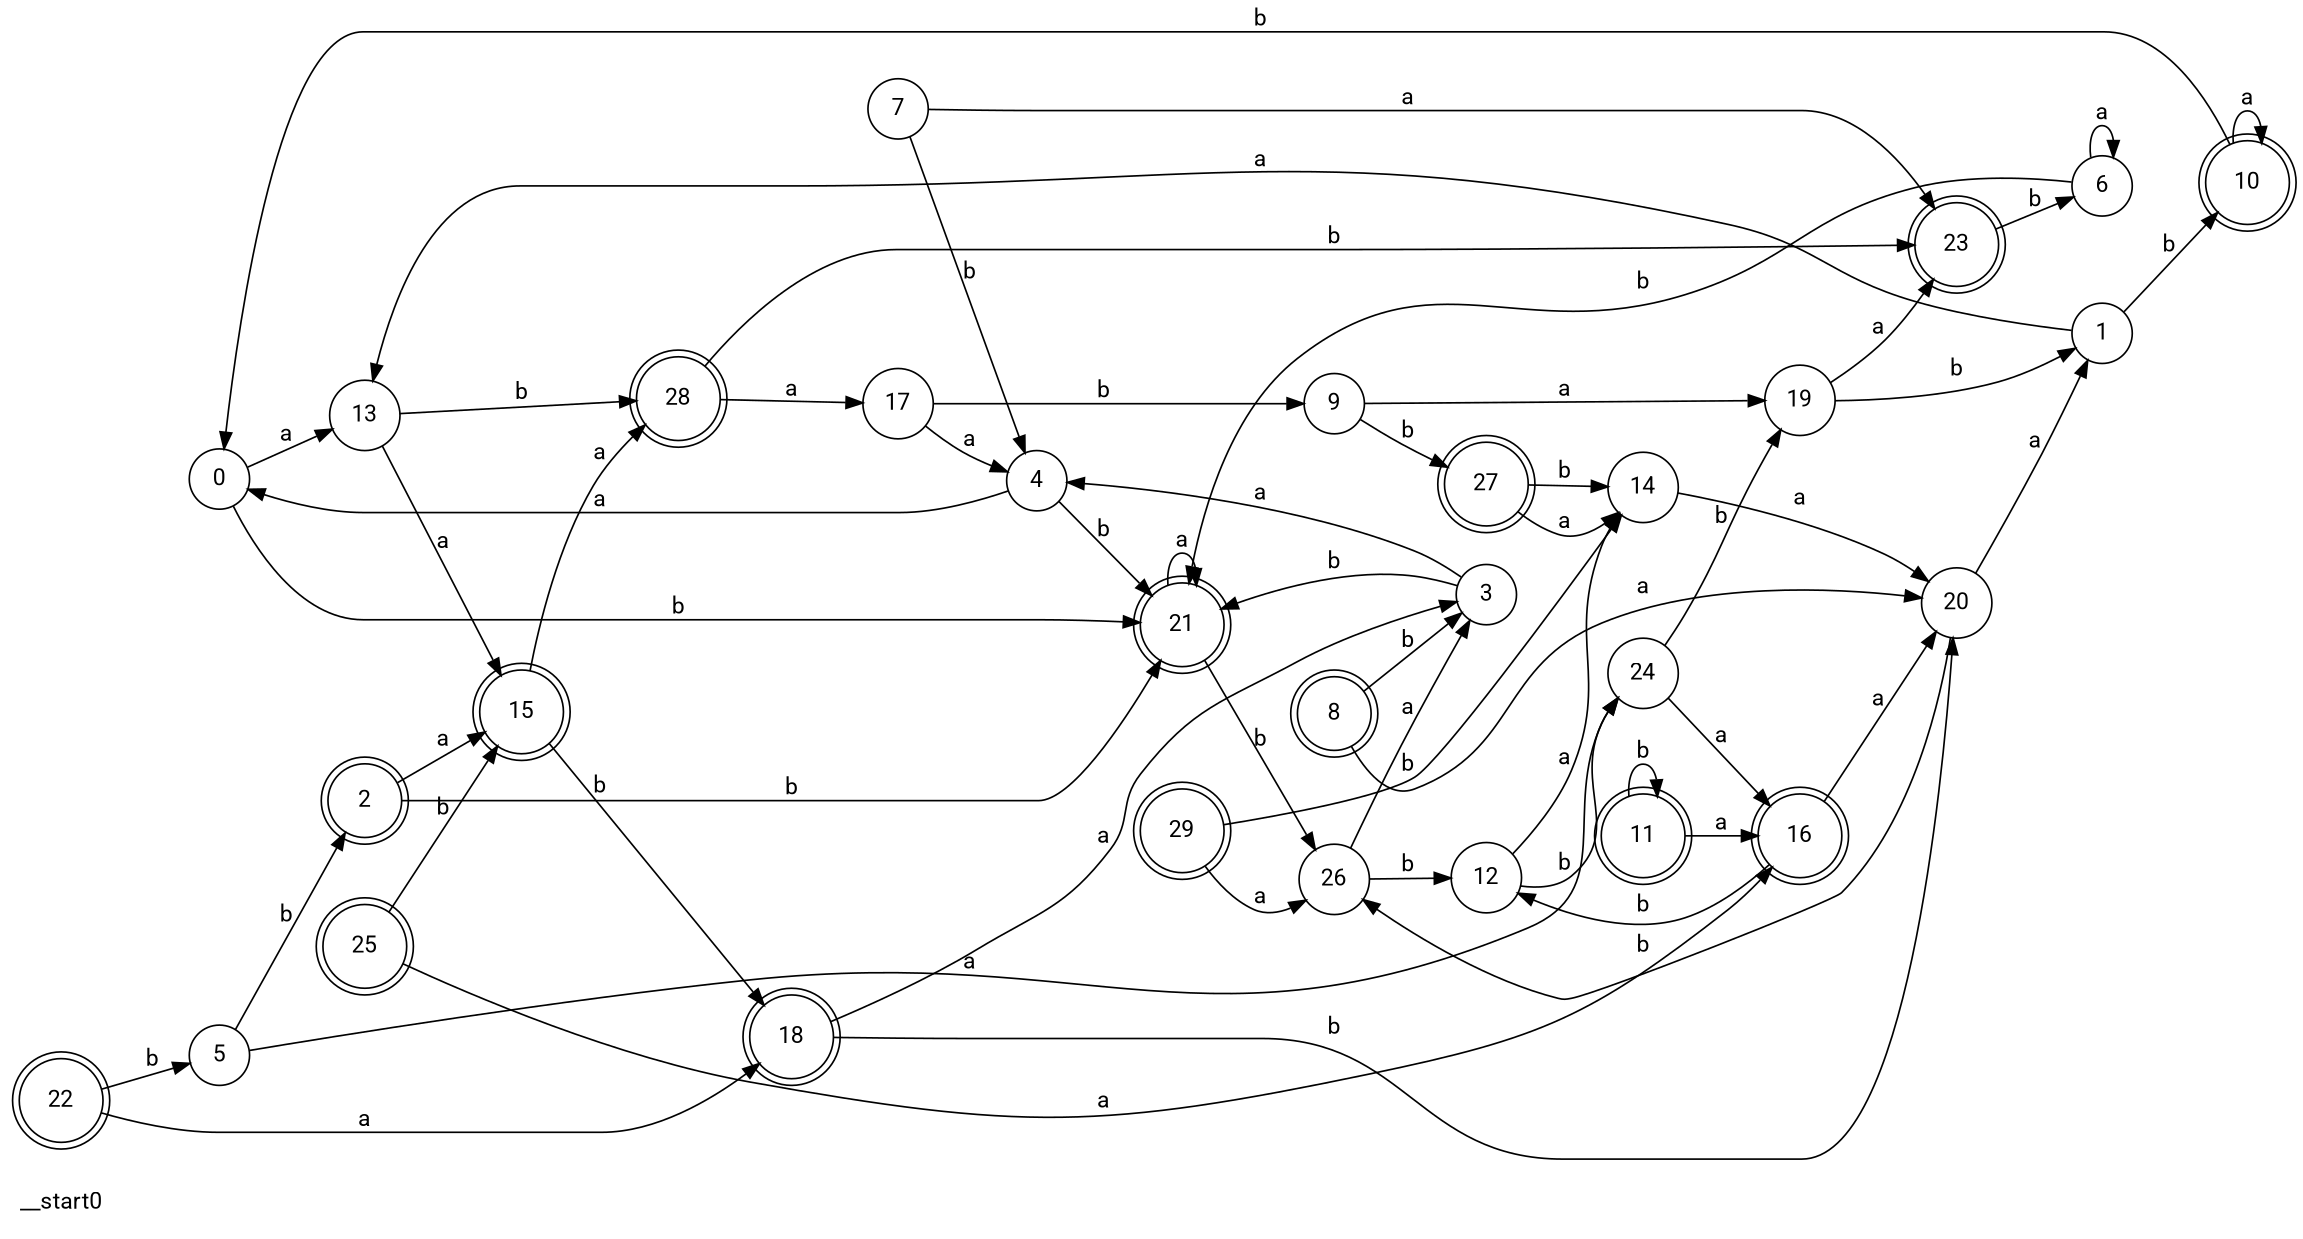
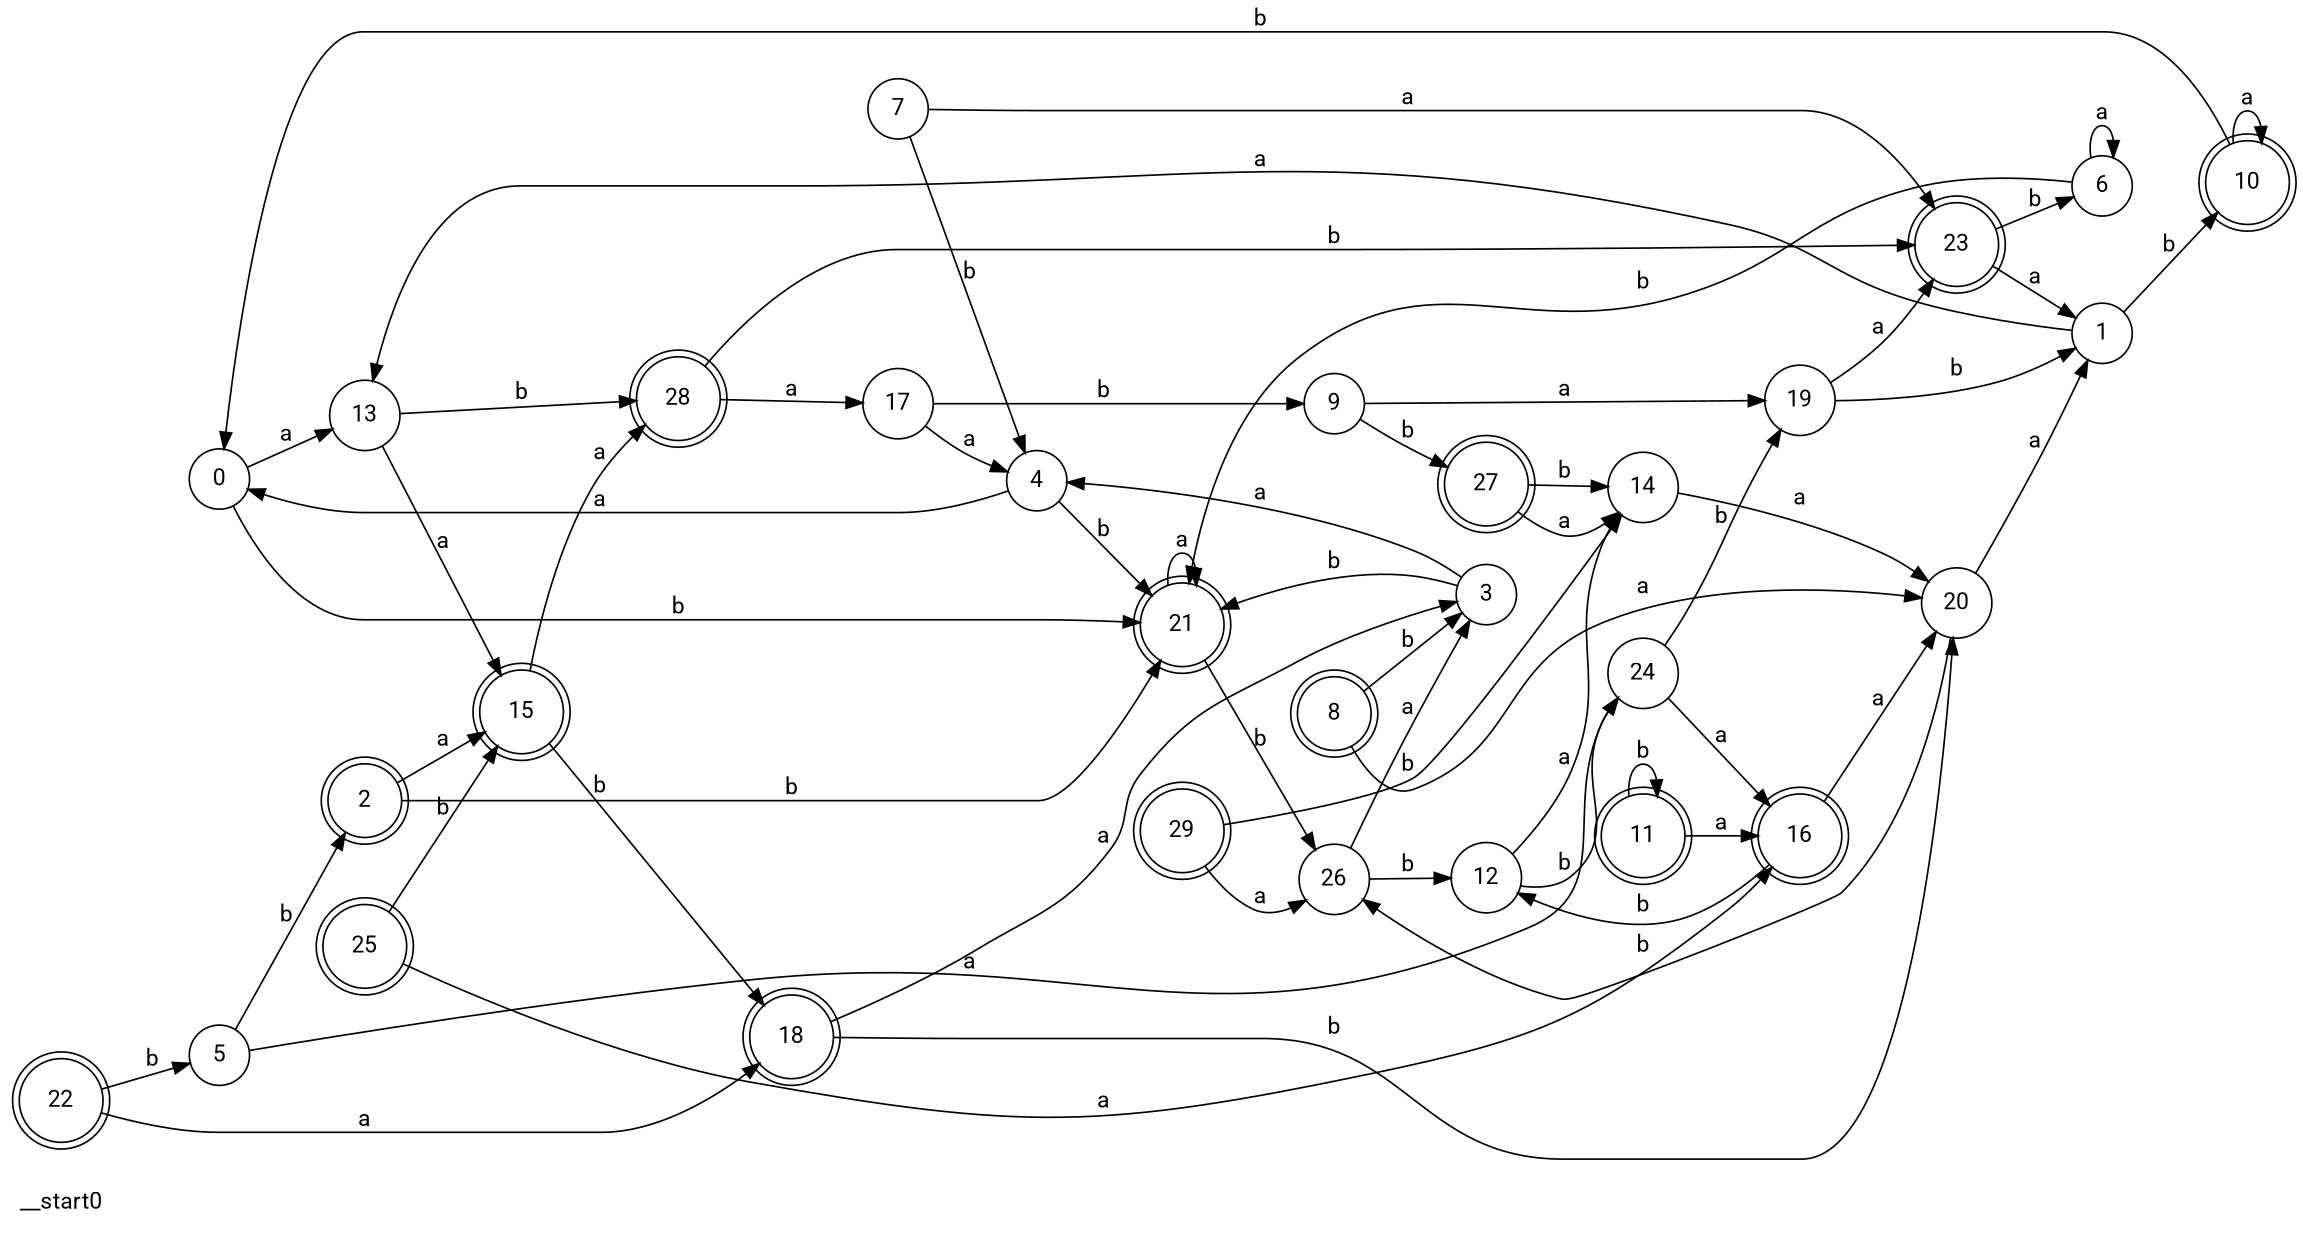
edge "23" -> "1": added, label "a"
